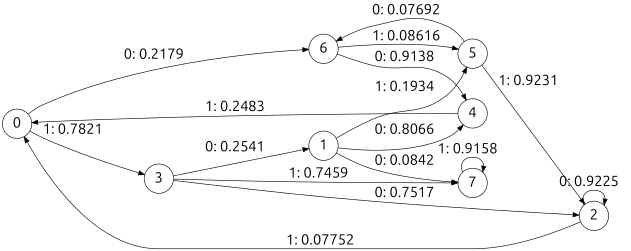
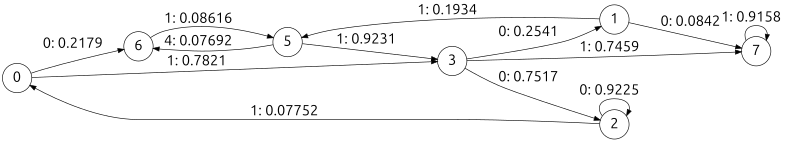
edge "5" -> "6": label "0: 0.07692  " -> "4: 0.07692  "
node "4": removed
edge "5" -> "2": now "5" -> "3"
